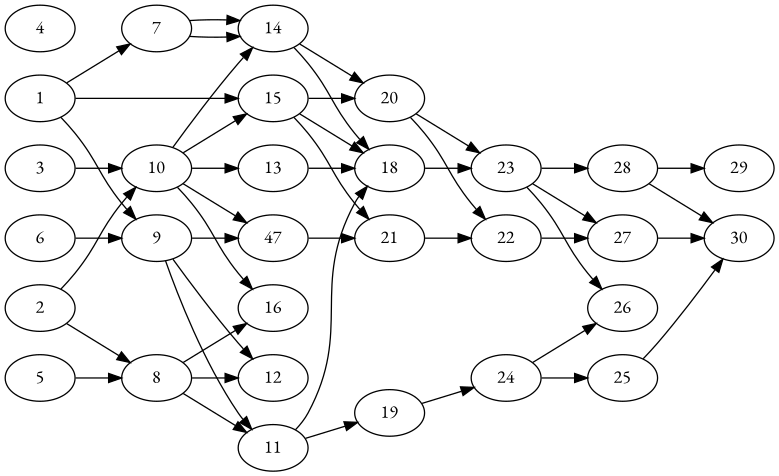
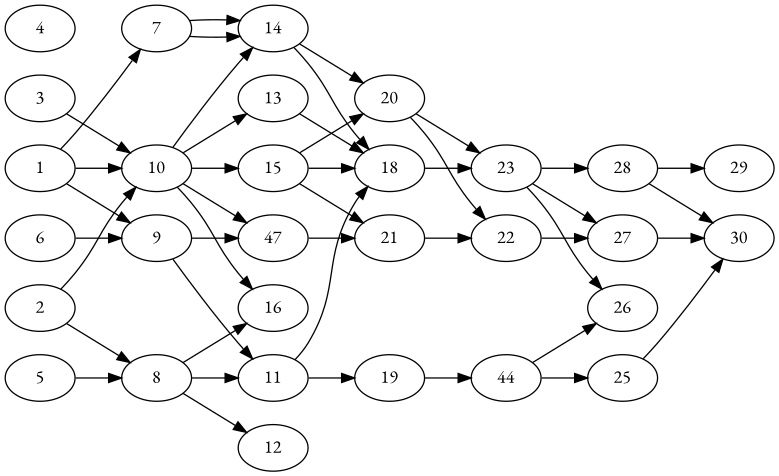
edge "1" -> "15": now "1" -> "10"
edge "9" -> "12": removed
node "24": label "24" -> "44"
